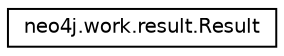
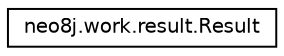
node "neo4j.work.result.Result": label "neo4j.work.result.Result" -> "neo8j.work.result.Result"
